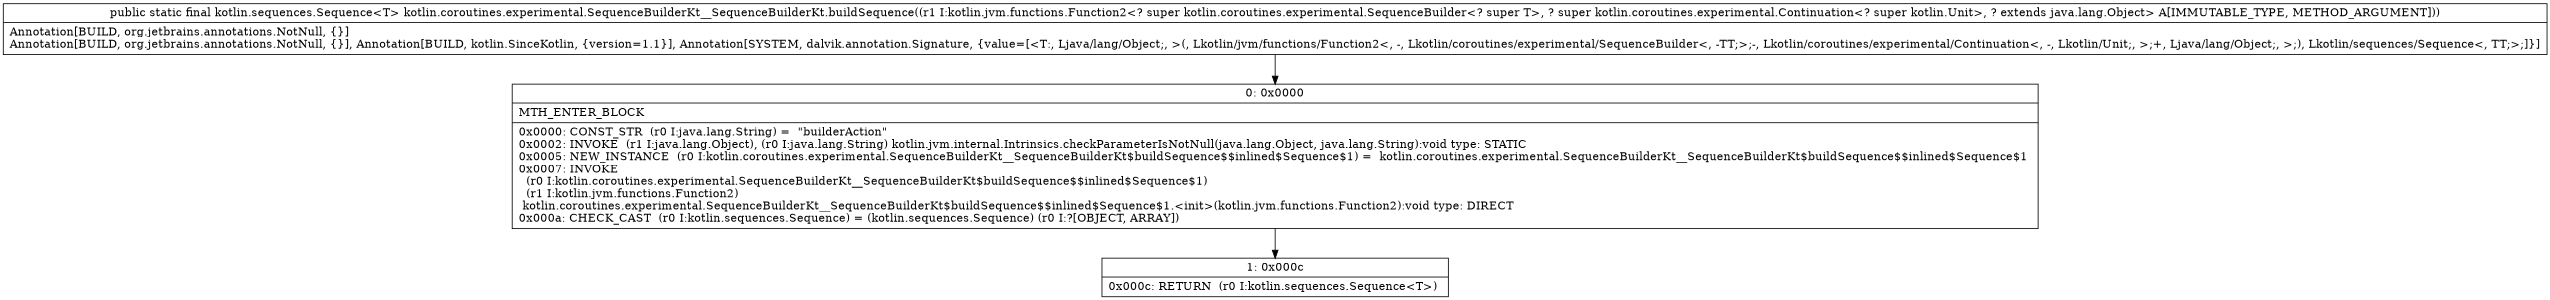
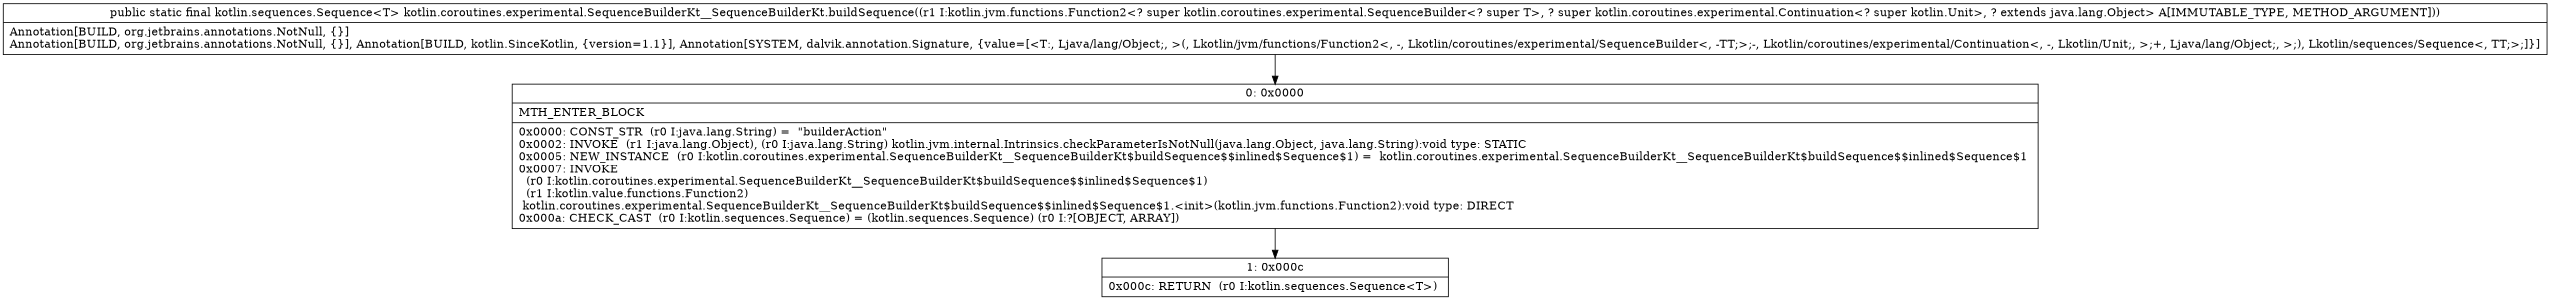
node "0: 0x0000": text "(r1 I:kotlin.jvm.functions.Function2)" -> "(r1 I:kotlin.value.functions.Function2)"
